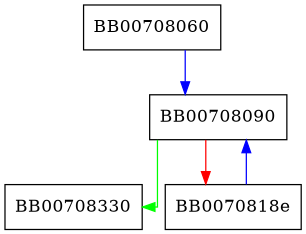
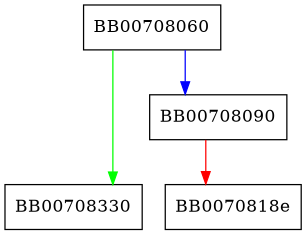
edge "BB0070818e" -> "BB00708090": removed
edge "BB00708090" -> "BB00708330": now "BB00708060" -> "BB00708330"
